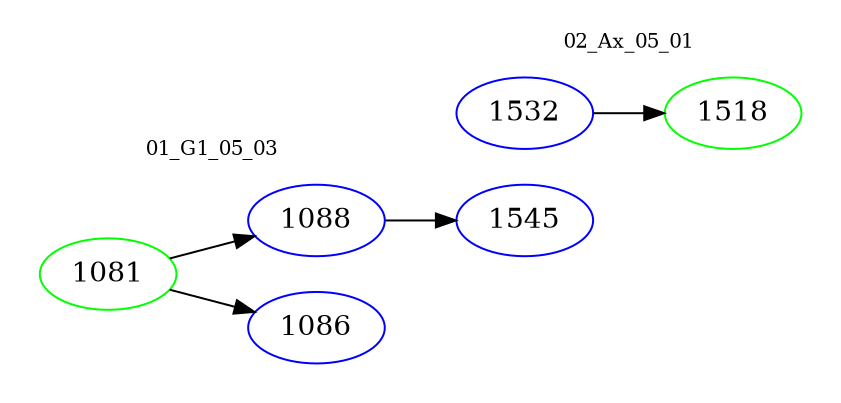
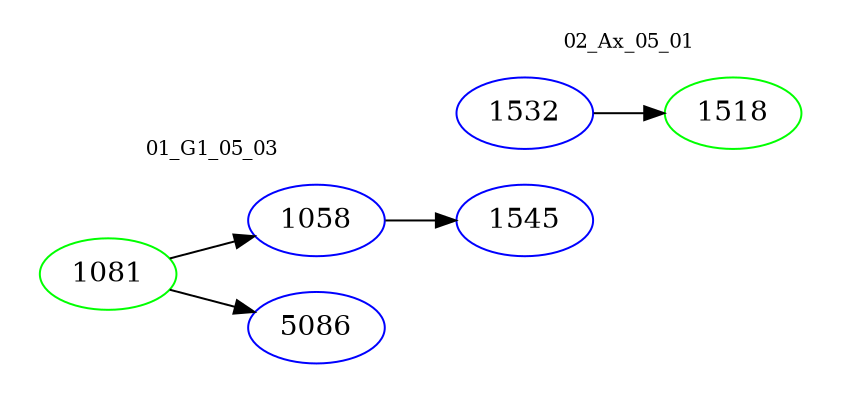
node "1088": label "1088" -> "1058"
node "1086": label "1086" -> "5086"
